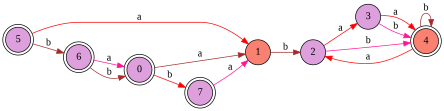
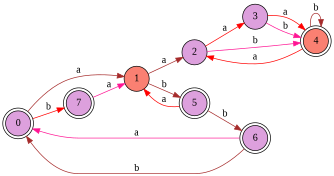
edge "1" -> "2": label "b" -> "a"
edge "1" -> "5": added, label "b"
